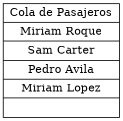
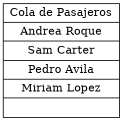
node "Cola de Pasajeros": text "Miriam Roque" -> "Andrea Roque"
